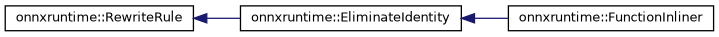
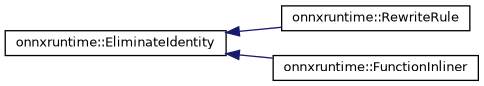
edge "onnxruntime::EliminateIdentity" -> "onnxruntime::RewriteRule": reversed
